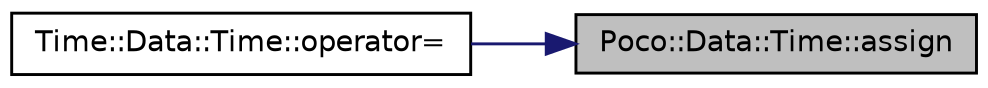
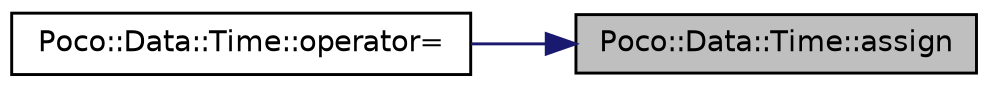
node "Time::Data::Time::operator=": label "Time::Data::Time::operator=" -> "Poco::Data::Time::operator="
